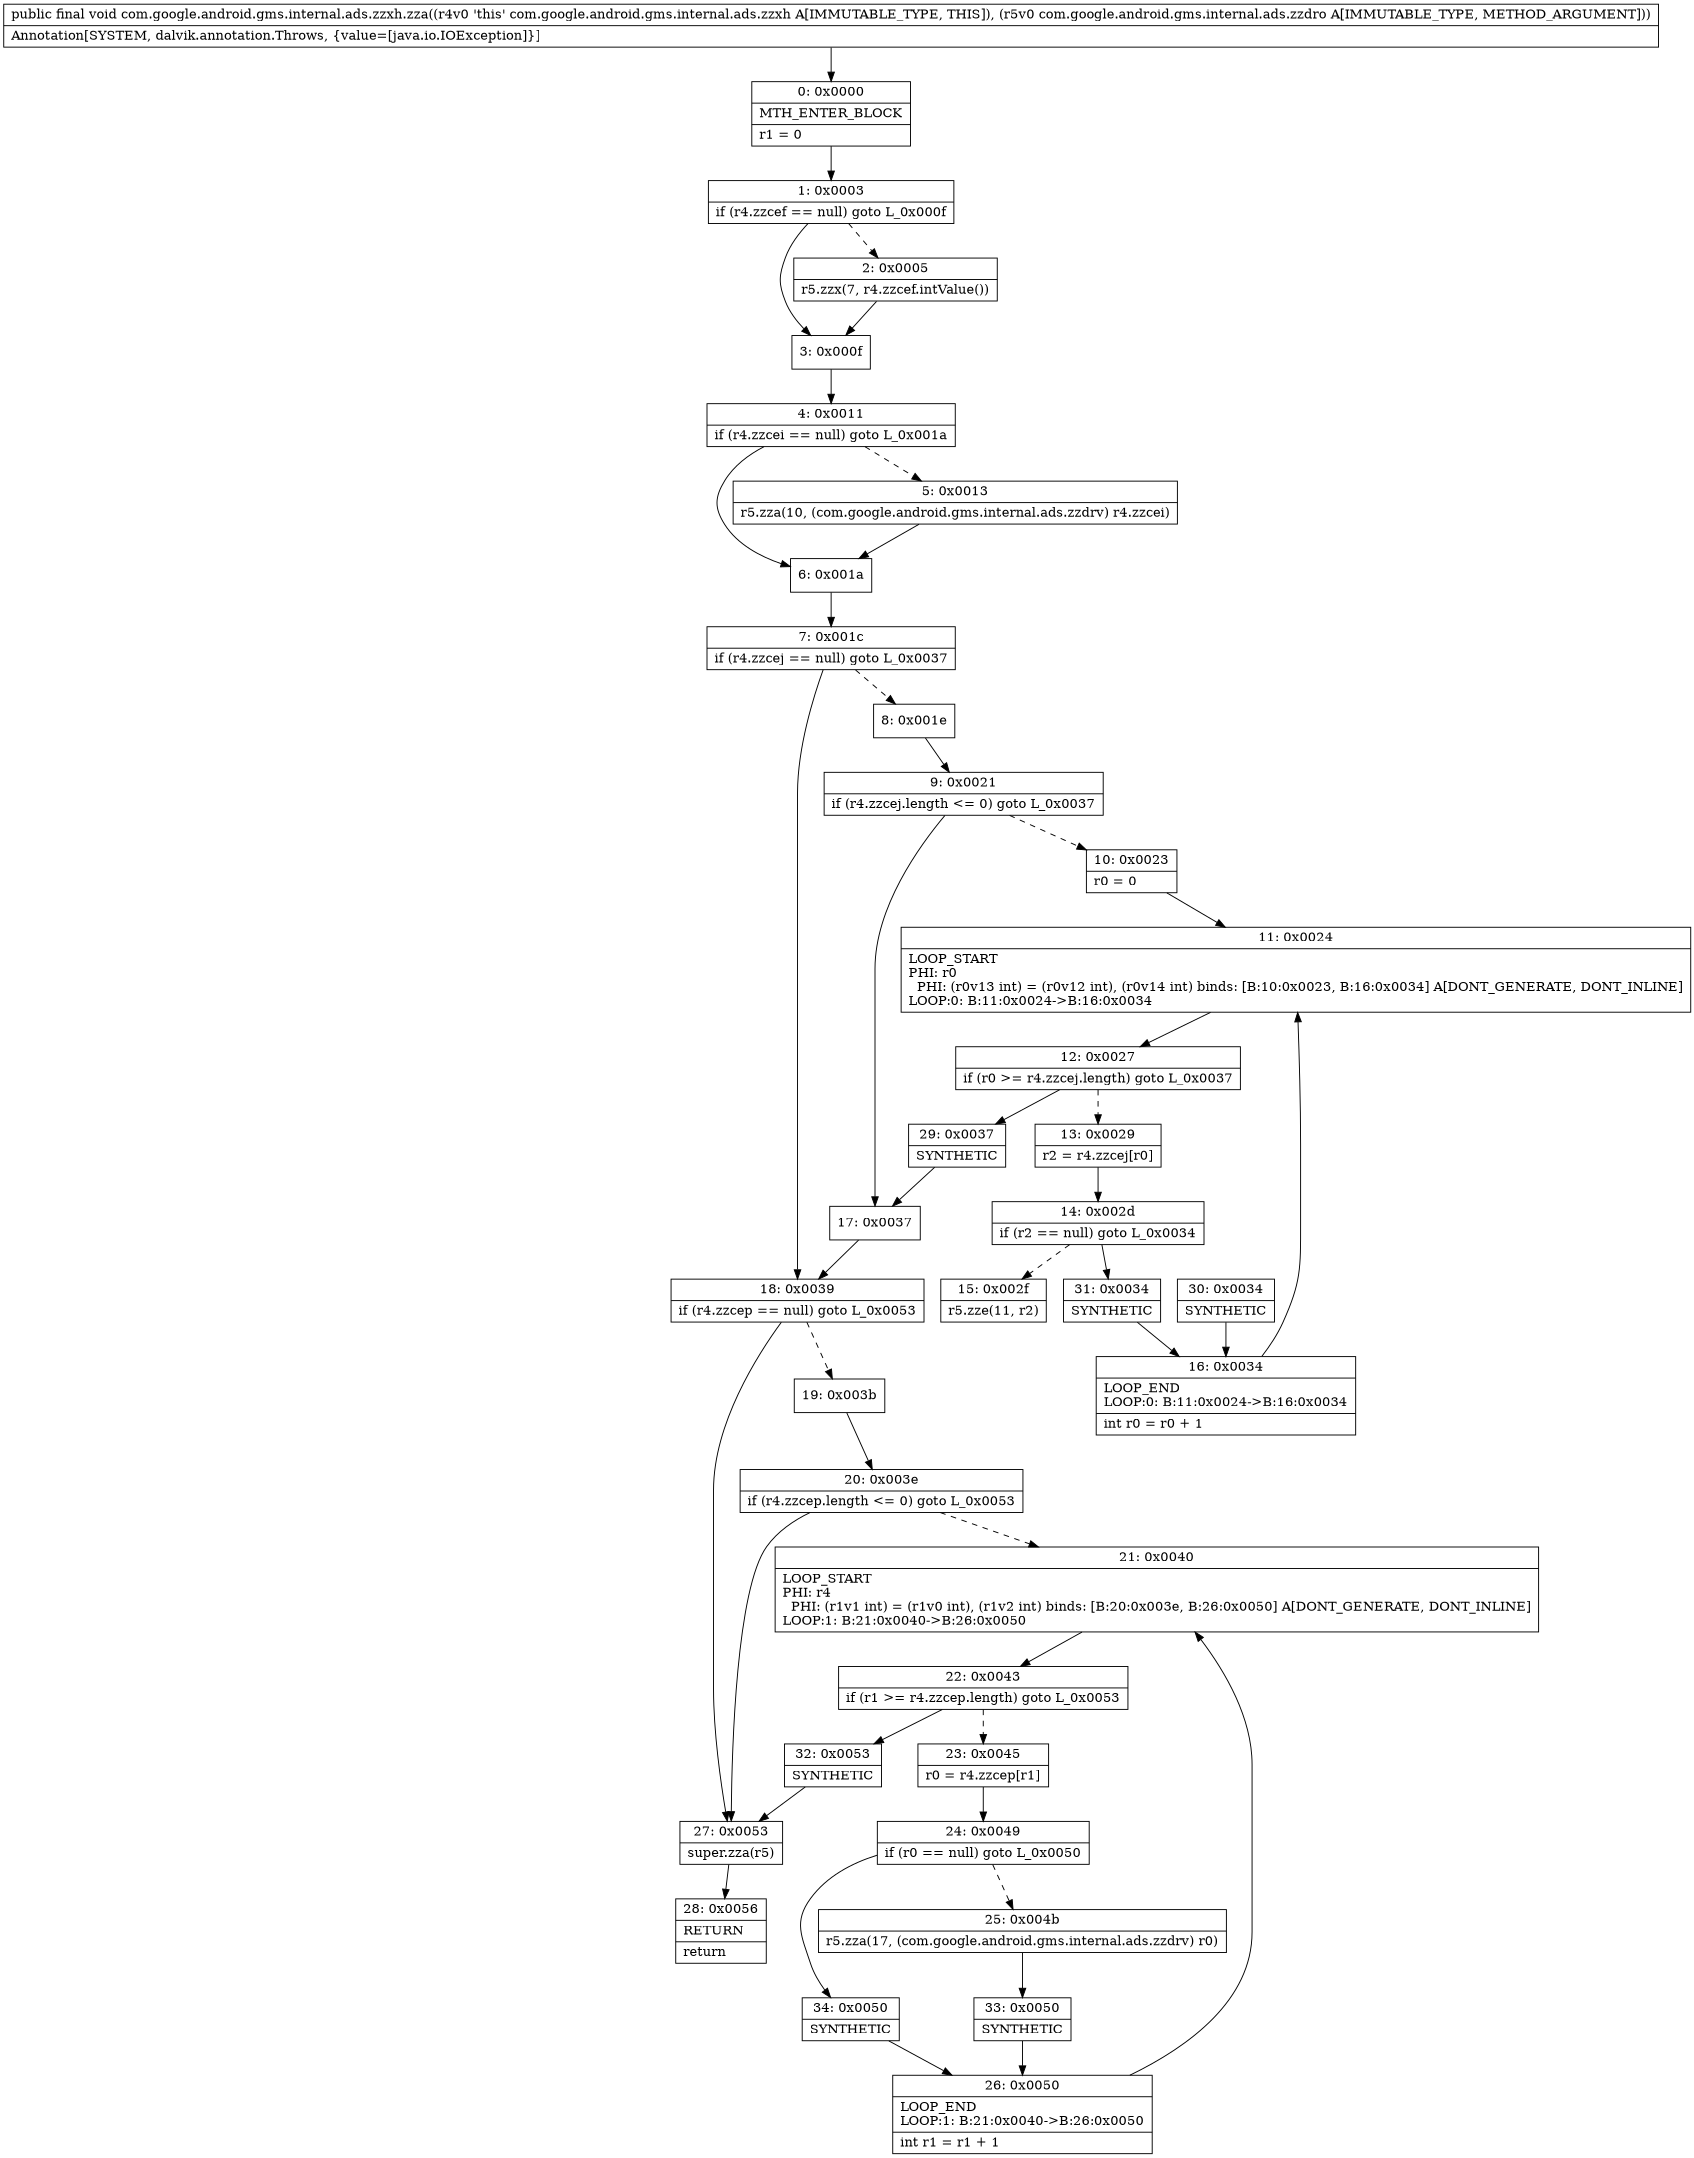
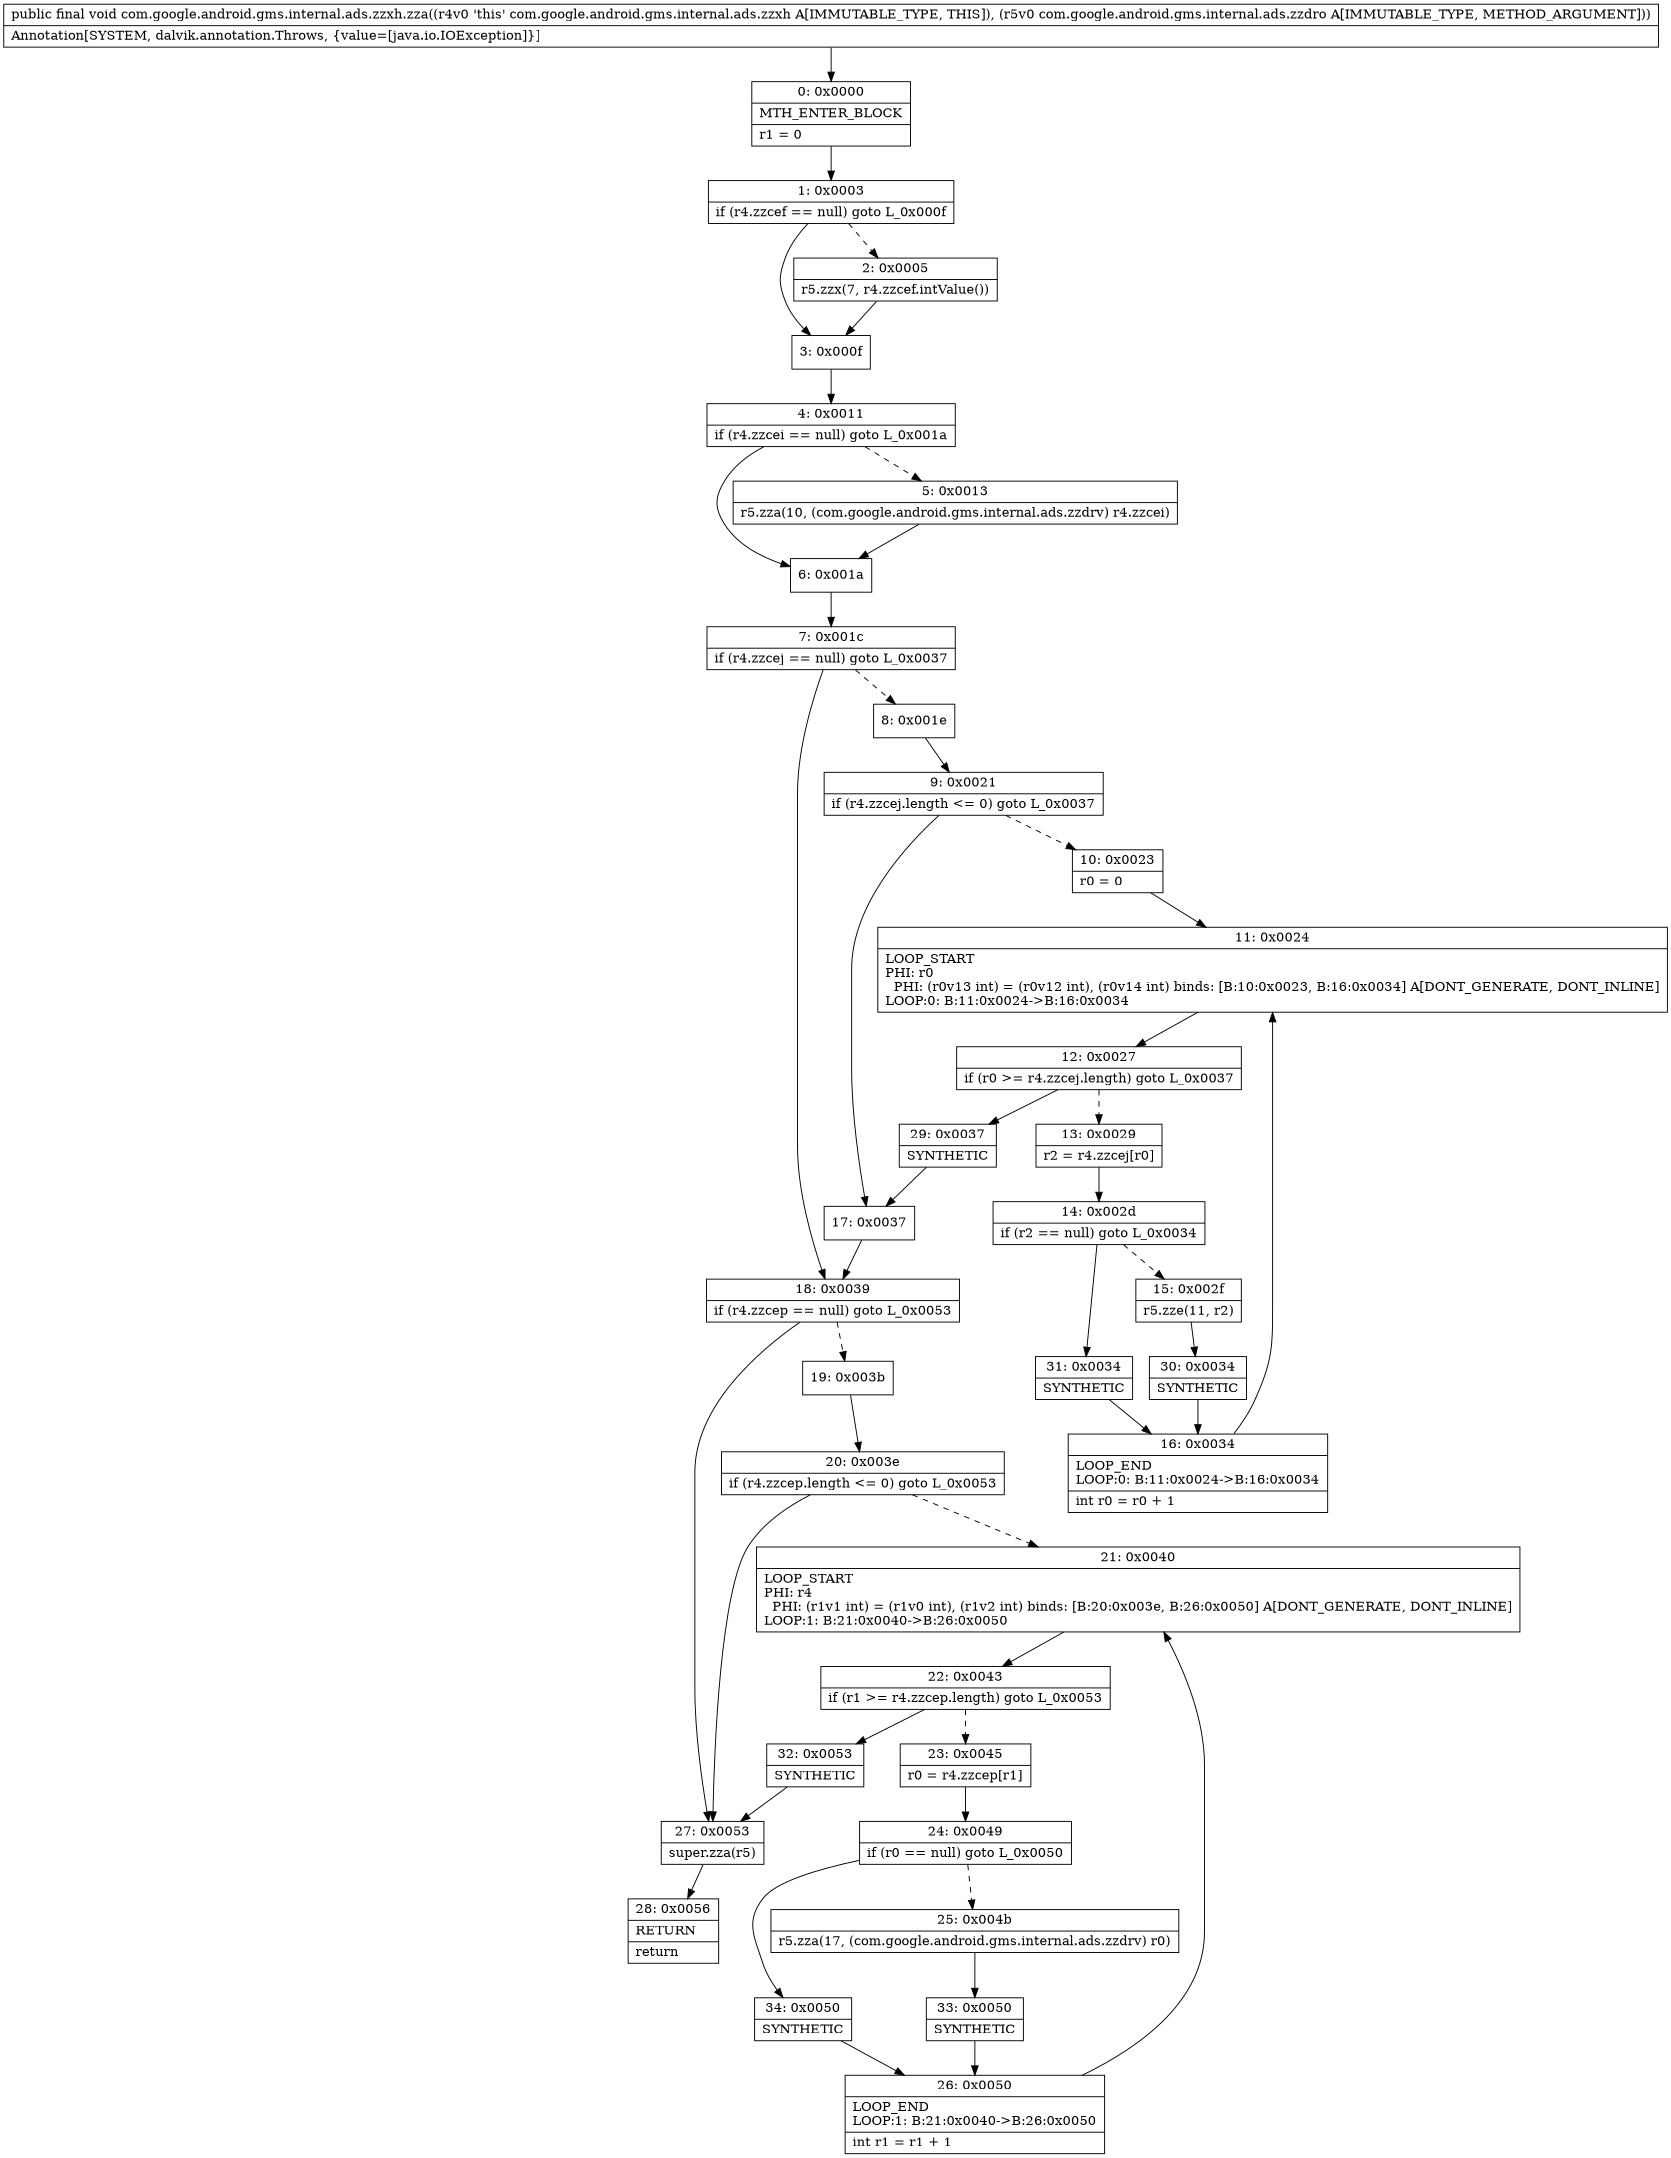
edge "15: 0x002f" -> "30: 0x0034": added
